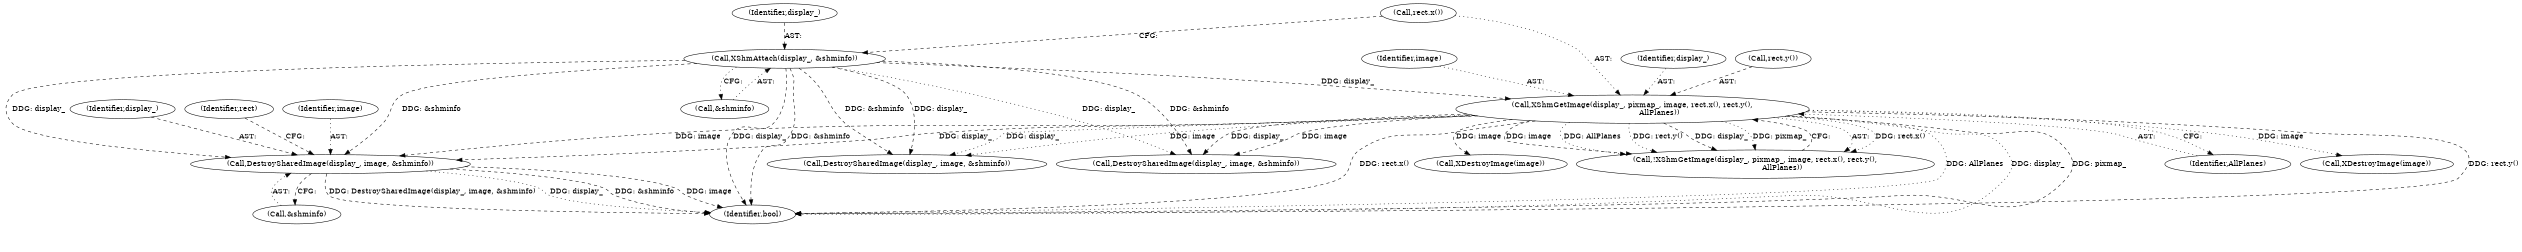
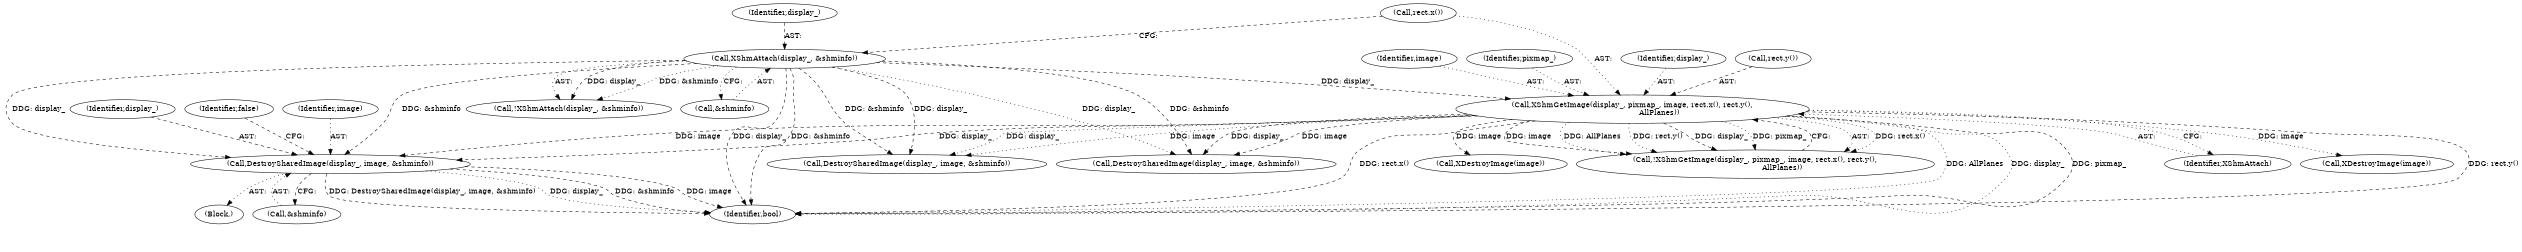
node "(Identifier,pixmap_)": added
node "(Identifier,rect)": label "(Identifier,rect)" -> "(Identifier,false)"
node "(Call,!XShmAttach(display_, &shminfo))": added
node "(Identifier,AllPlanes)": label "(Identifier,AllPlanes)" -> "(Identifier,XShmAttach)"
node "(Block,)": added
